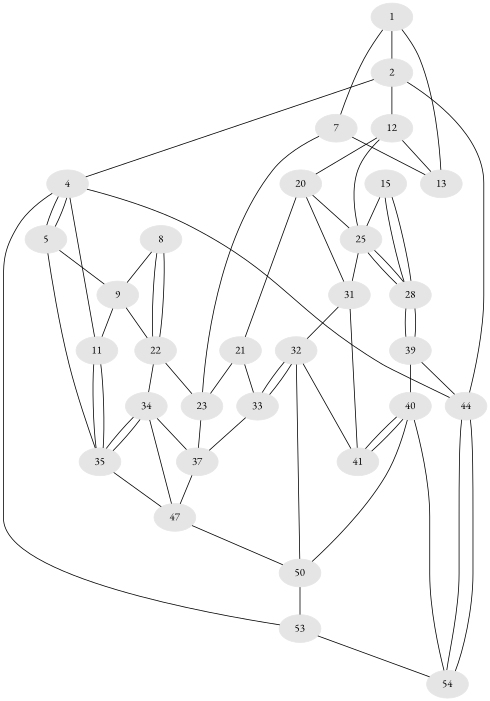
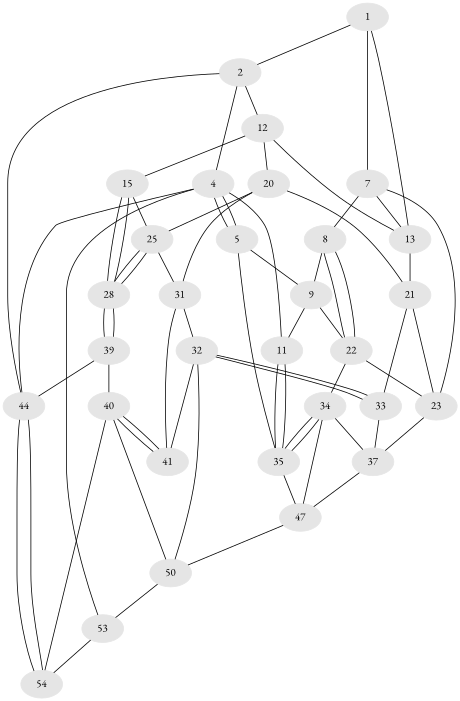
edge "12" -- "25": now "12" -- "15"
edge "7" -- "8": added
edge "13" -- "21": added
